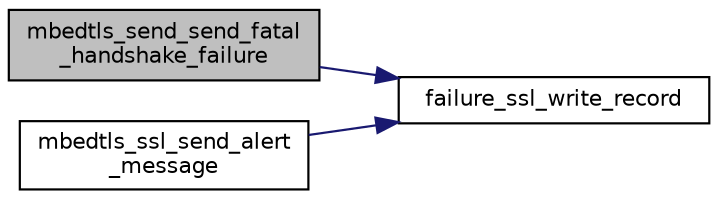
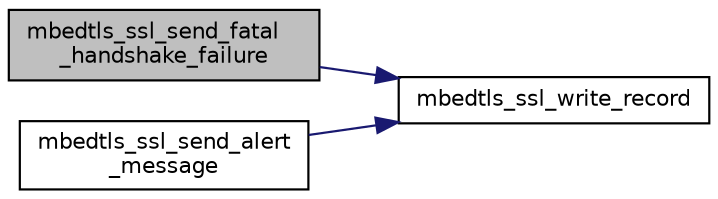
node "mbedtls_send_send_fatal _handshake_failure": label "mbedtls_send_send_fatal _handshake_failure" -> "mbedtls_ssl_send_fatal _handshake_failure"
node "failure_ssl_write_record": label "failure_ssl_write_record" -> "mbedtls_ssl_write_record"
